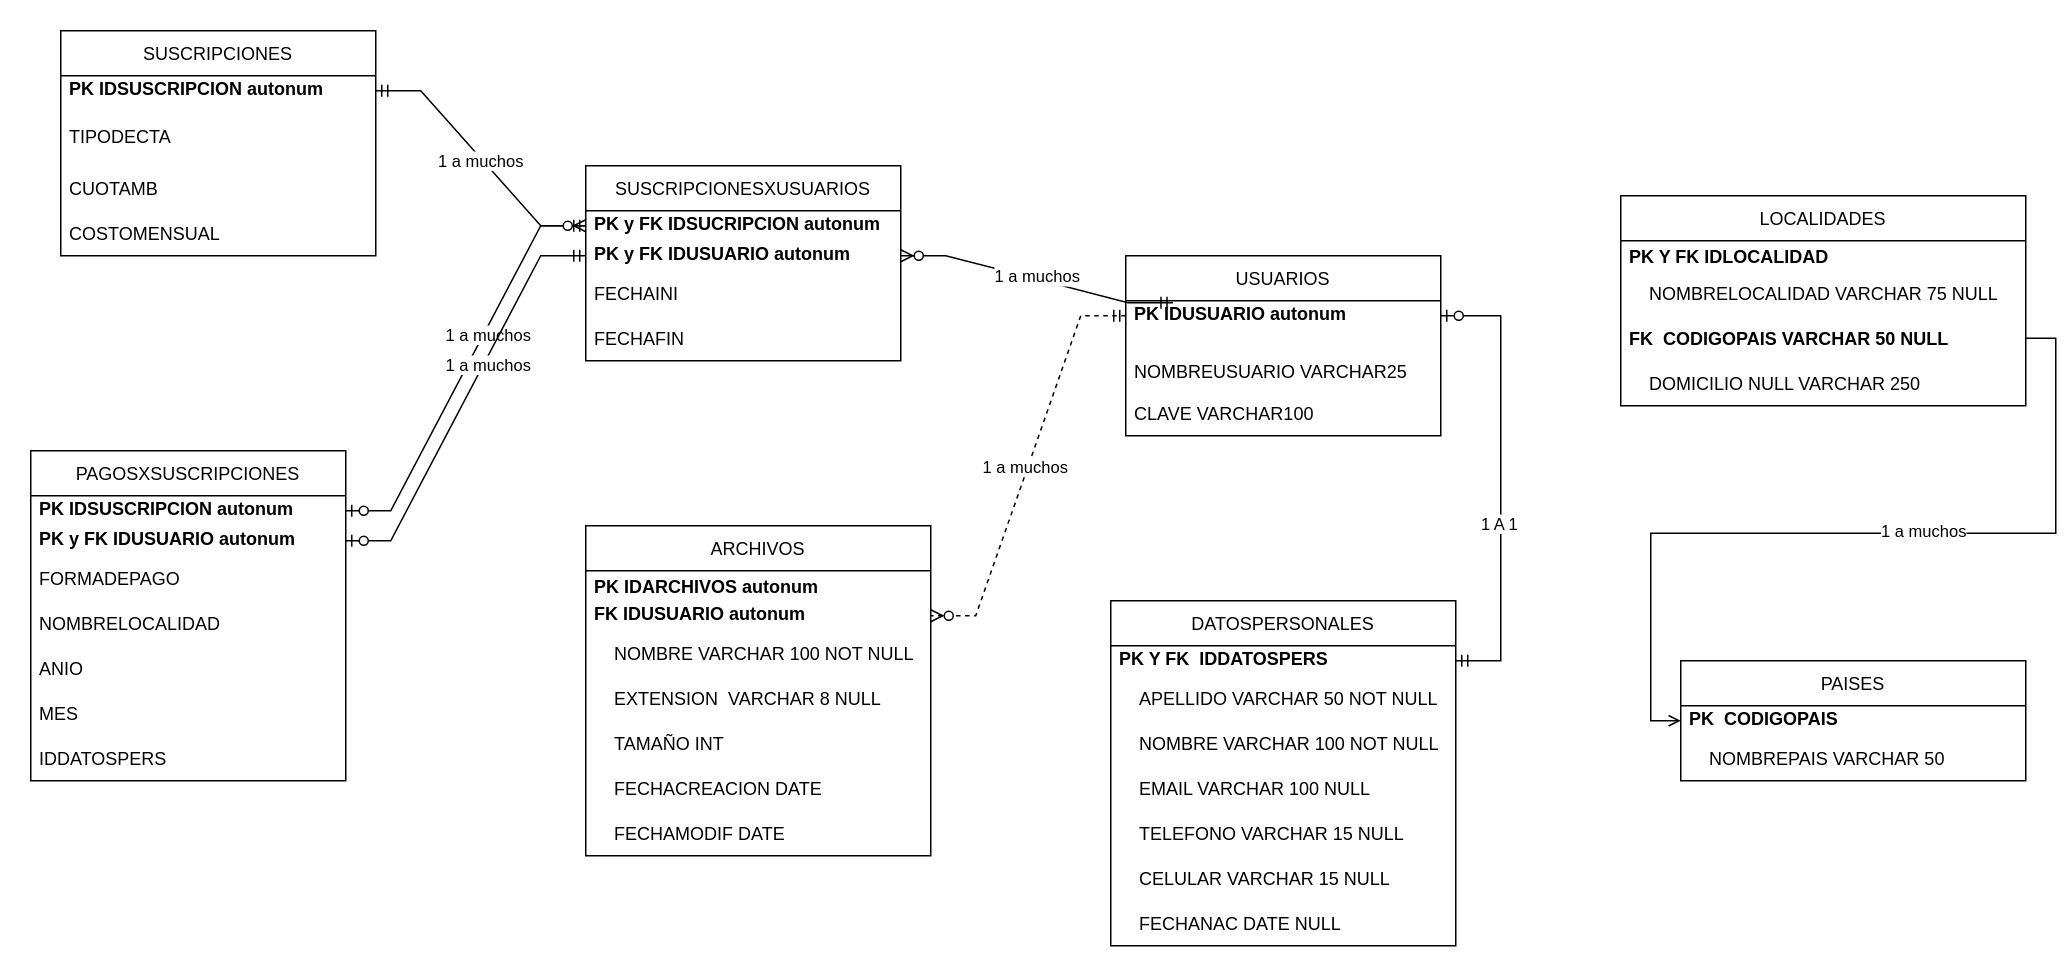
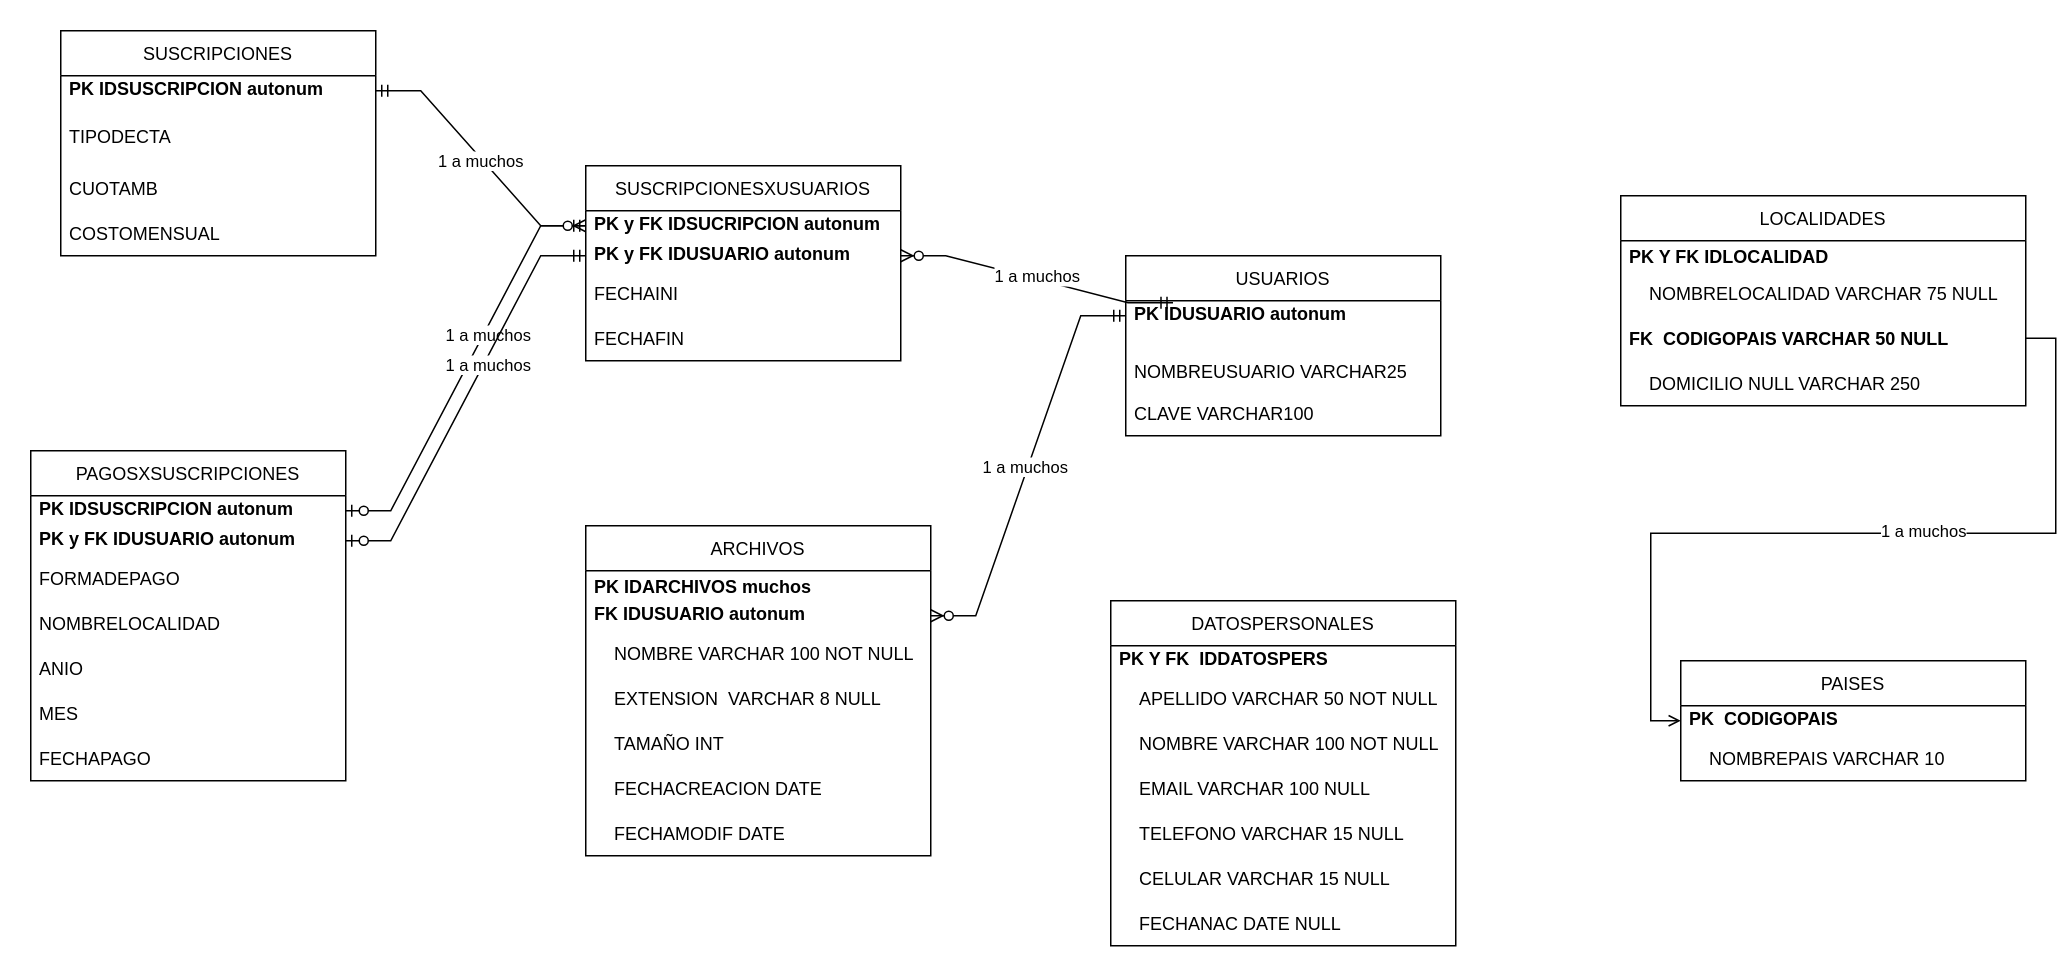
edge "PK IDUSUARIO autonum" -- "FK IDUSUARIO autonum": style dashed -> solid
edge "PK IDUSUARIO autonum" -- "PK Y FK IDDATOSPERS": removed, label "1 A 1"
node "PK IDARCHIVOS autonum": label "PK IDARCHIVOS autonum" -> "PK IDARCHIVOS muchos"
node "IDDATOSPERS": label "IDDATOSPERS" -> "FECHAPAGO"
node "NOMBREPAIS VARCHAR 50": label "NOMBREPAIS VARCHAR 50" -> "NOMBREPAIS VARCHAR 10"
